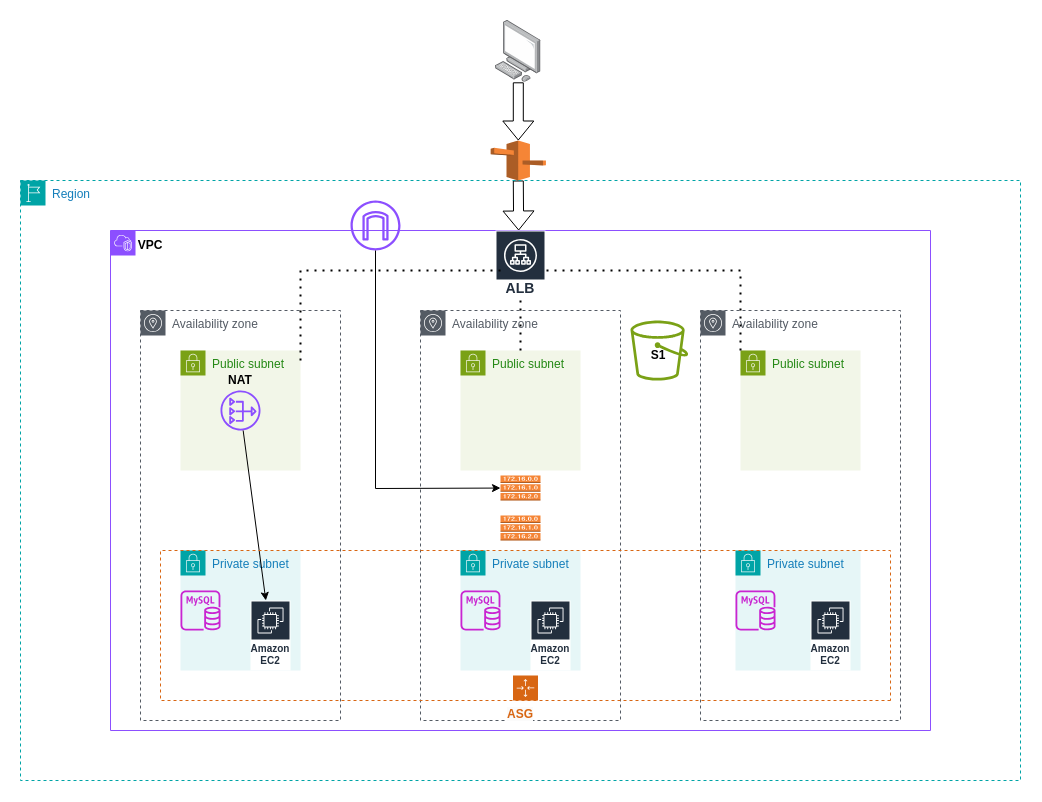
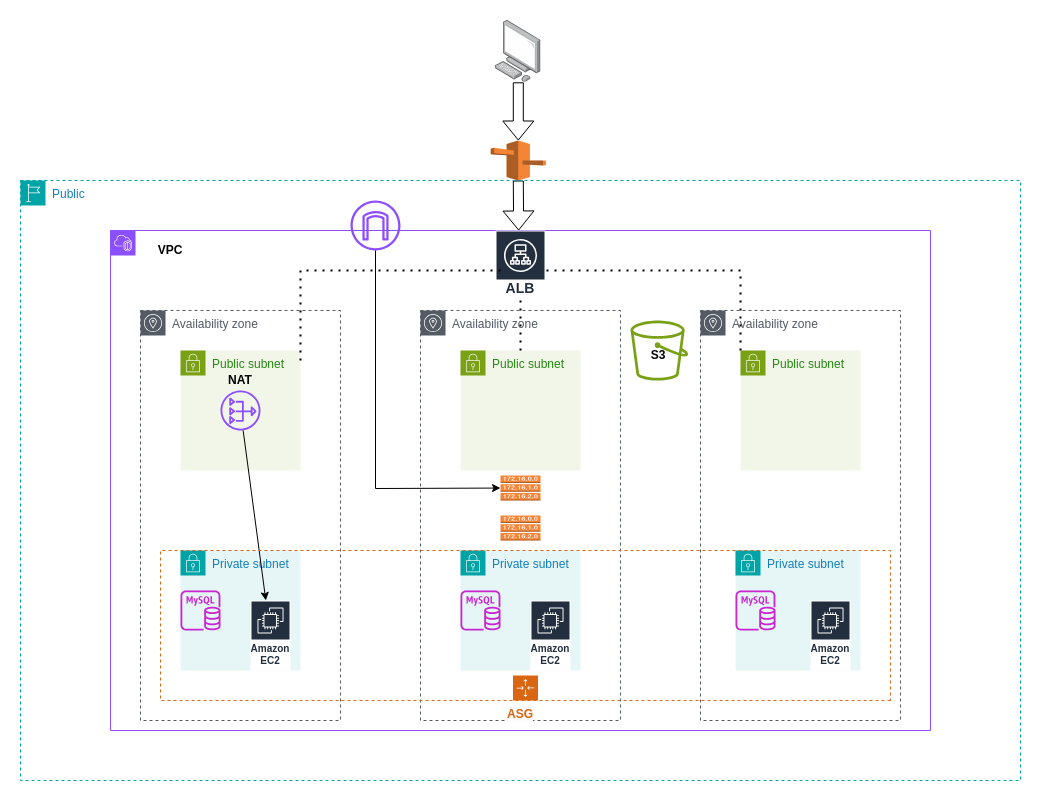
node "Region": label "Region" -> "Public"
node "VPC": moved (151, 246) -> (171, 251)
node "S1": label "S1" -> "S3"
